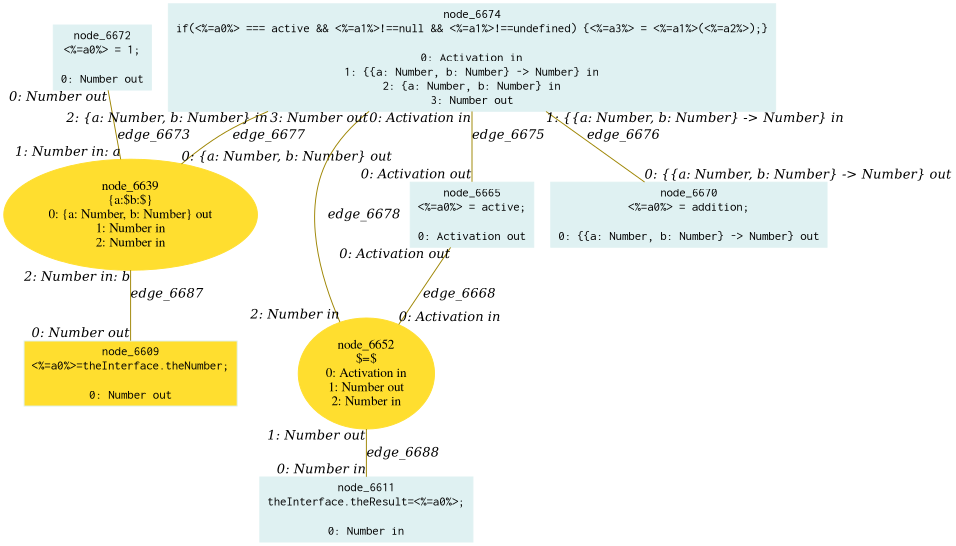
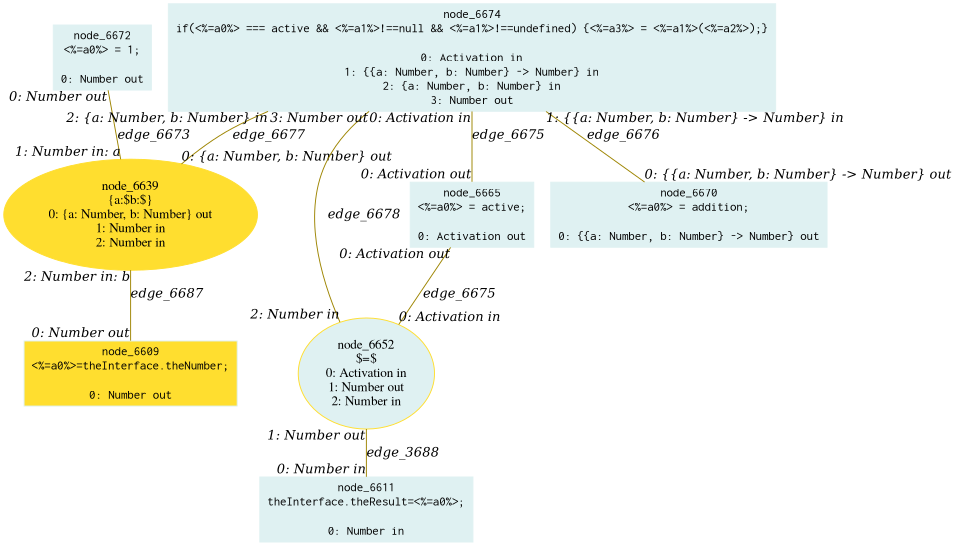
edge "node_6665 <%=a0%> = active; 0: Activation out" -- "node_6652 $=$ 0: Activation in 1: Number out 2: Number in": label "edge_6668" -> "edge_6675"
node "node_6652 $=$ 0: Activation in 1: Number out 2: Number in": fillcolor #ffde2f -> #dff1f2
edge "node_6652 $=$ 0: Activation in 1: Number out 2: Number in" -- "node_6611 theInterface.theResult=<%=a0%>; 0: Number in": label "edge_6688" -> "edge_3688"
